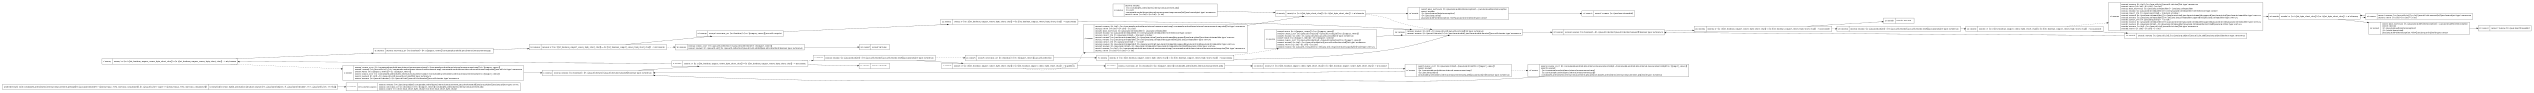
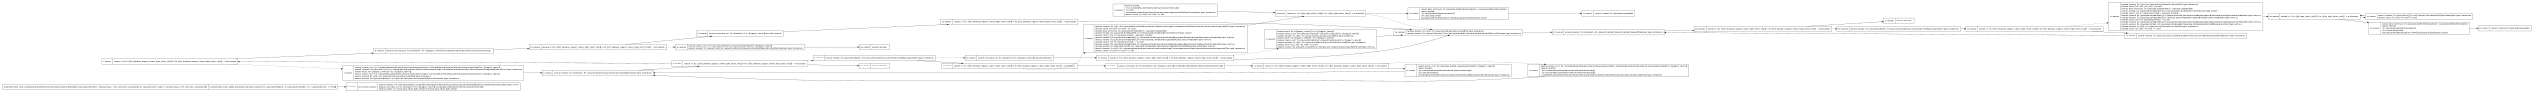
edge "15: 0x005f" -> "14: 0x0059": now "13: 0x0057" -> "14: 0x0059"
